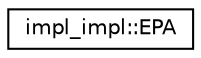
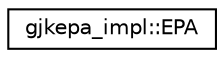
node "impl_impl::EPA": label "impl_impl::EPA" -> "gjkepa_impl::EPA"
